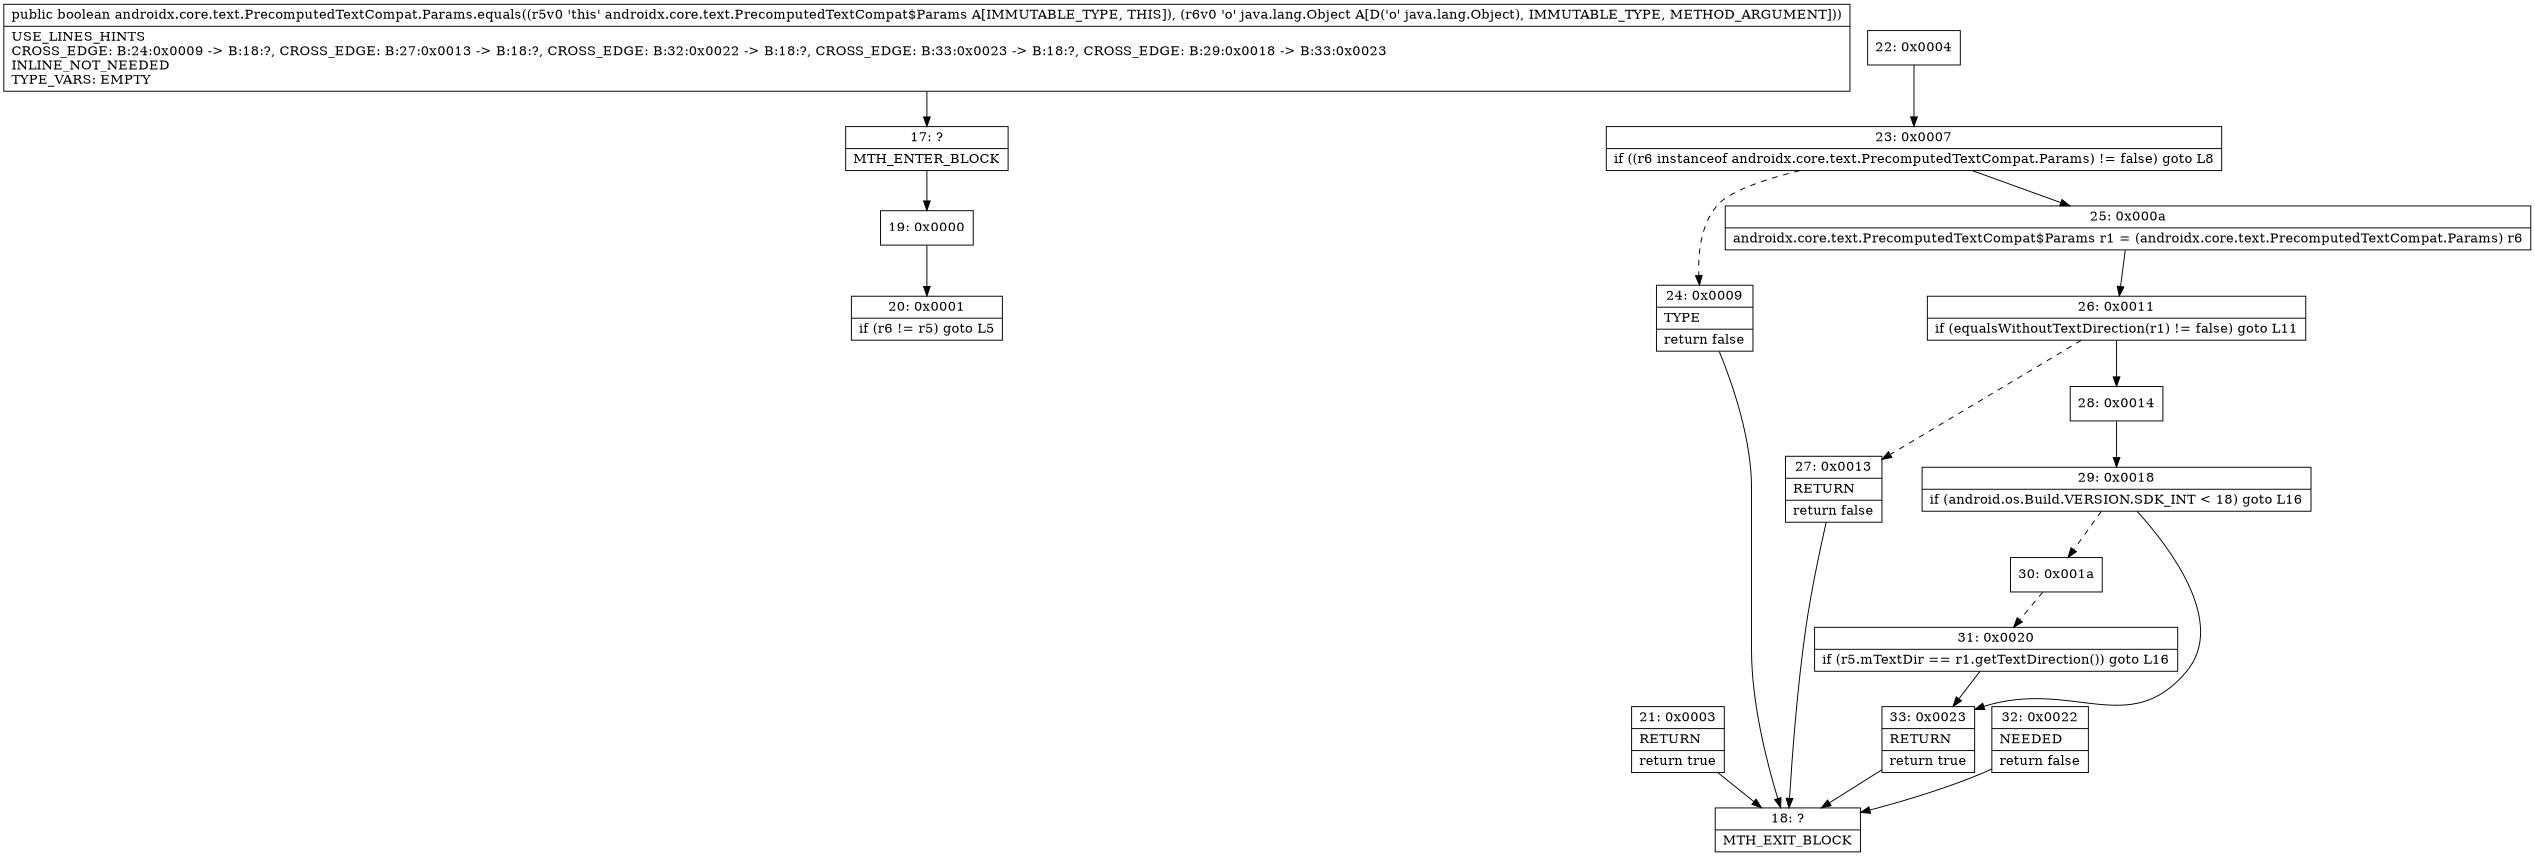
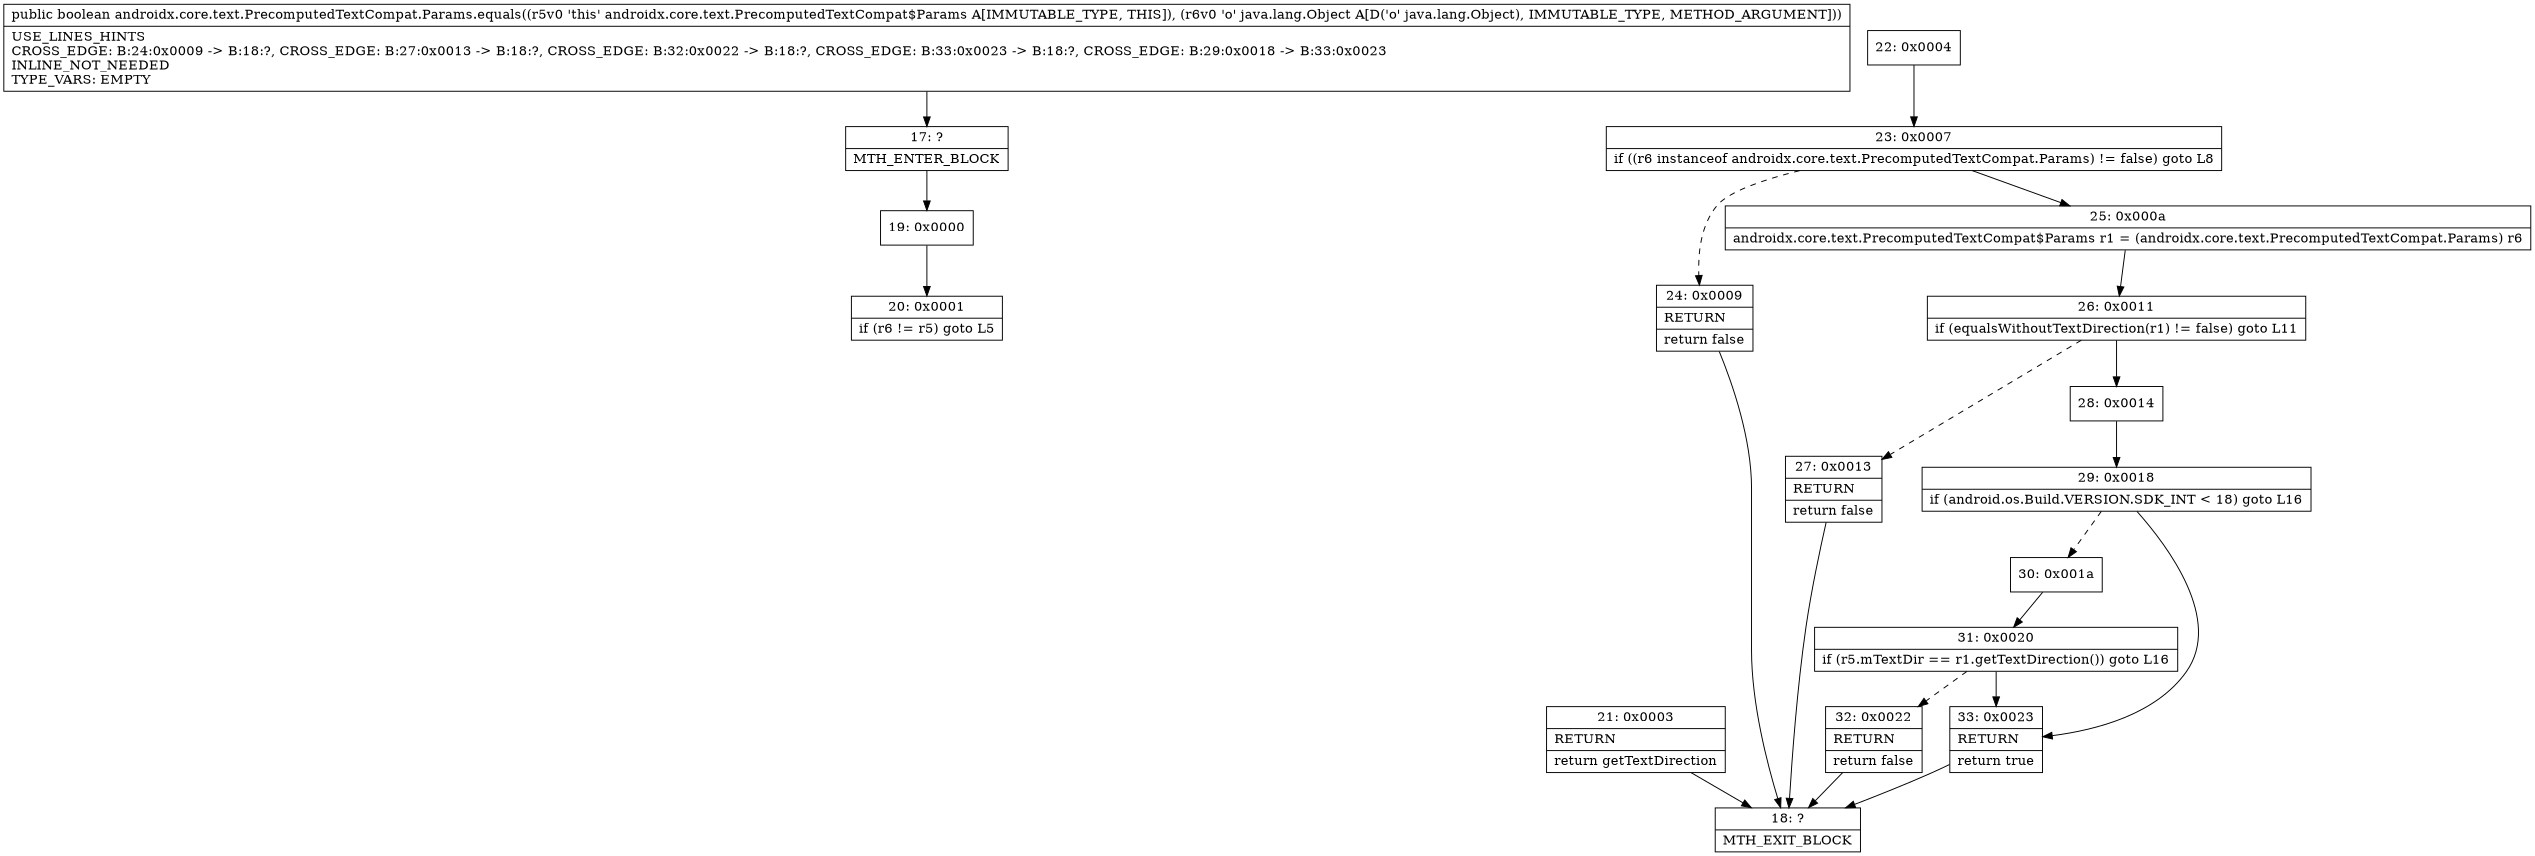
node "24: 0x0009": text "TYPE" -> "RETURN"
edge "30: 0x001a" -> "31: 0x0020": style dashed -> solid
edge "31: 0x0020" -> "32: 0x0022": added
node "32: 0x0022": text "NEEDED" -> "RETURN"
node "21: 0x0003": text "return true" -> "return getTextDirection"
